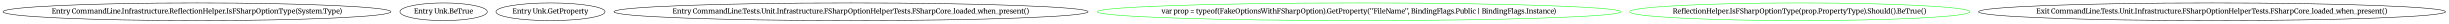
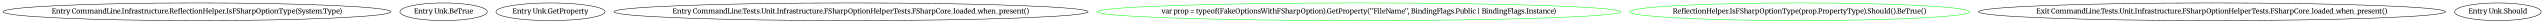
node "Entry Unk.Should": added
